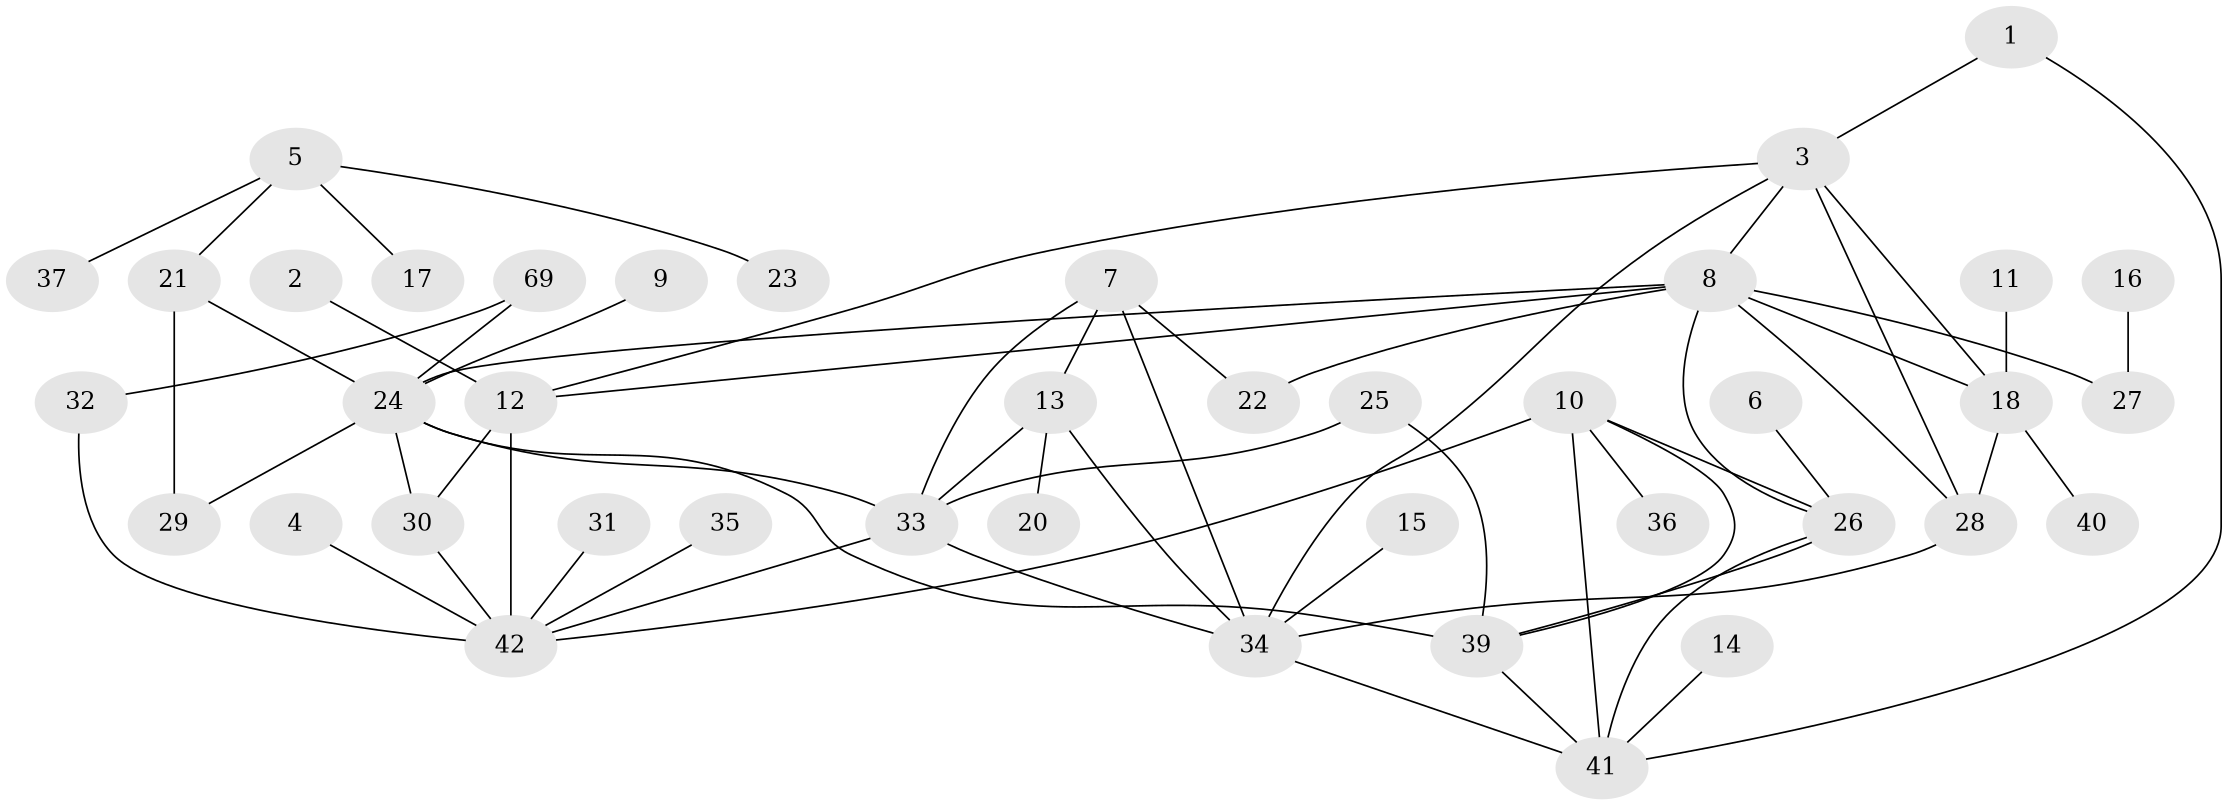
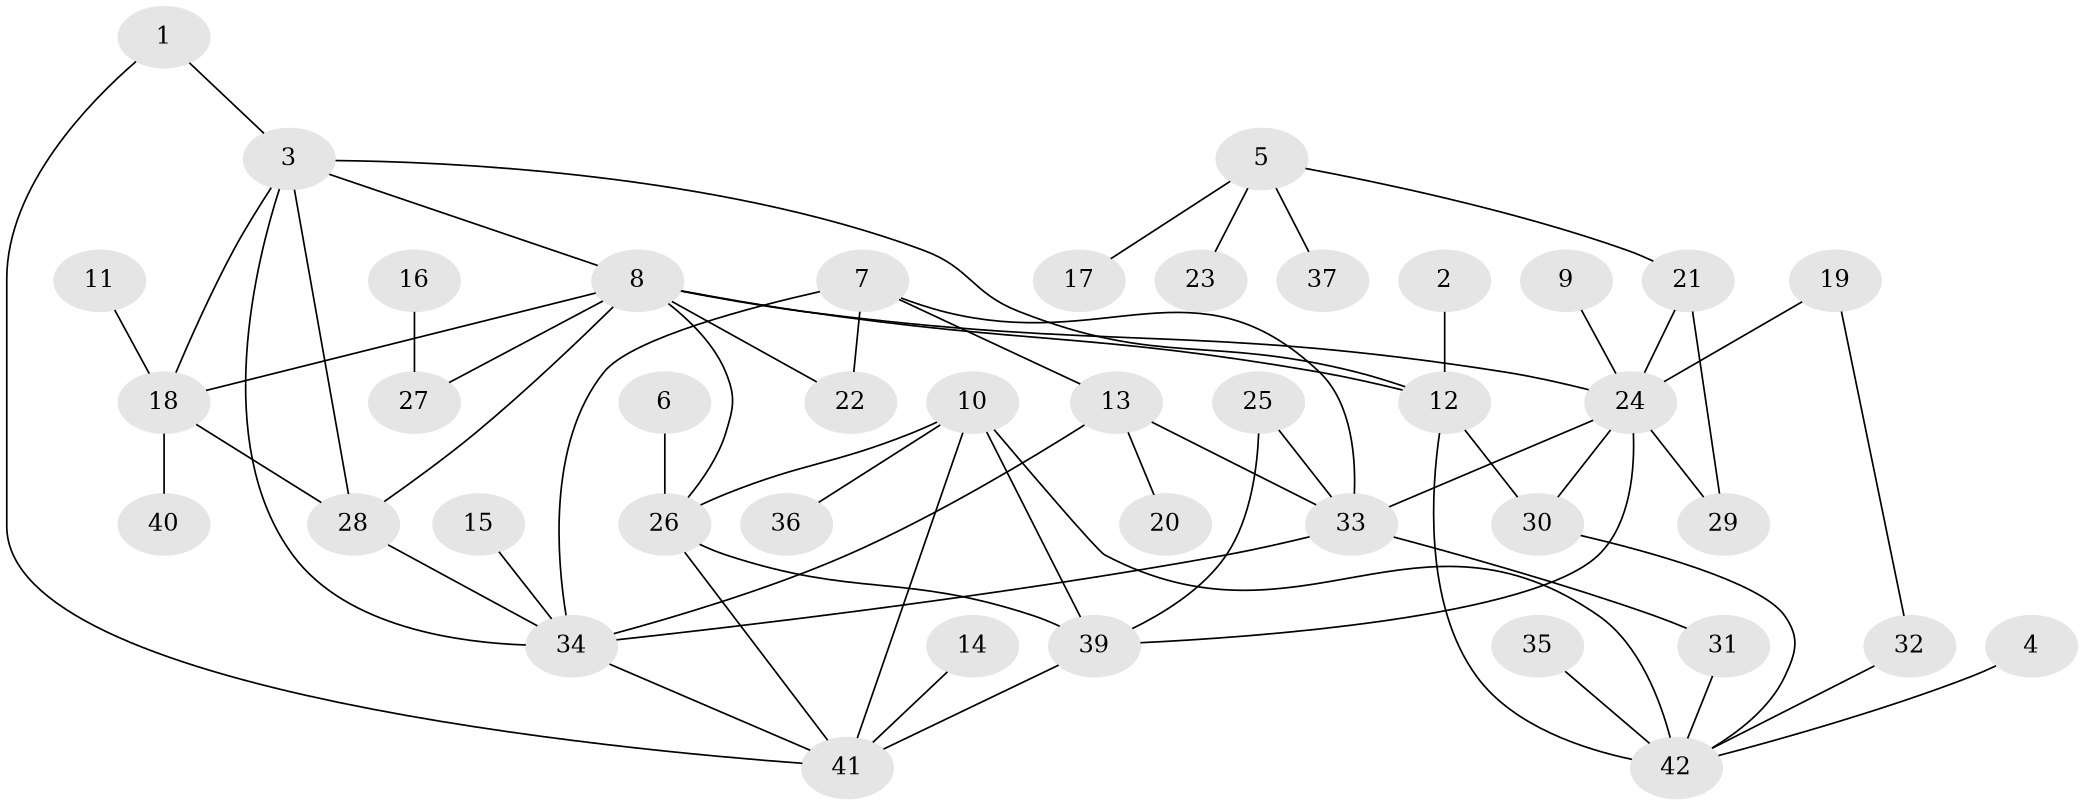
node "69": label "69" -> "19"
edge "33" -- "42": now "33" -- "31"
